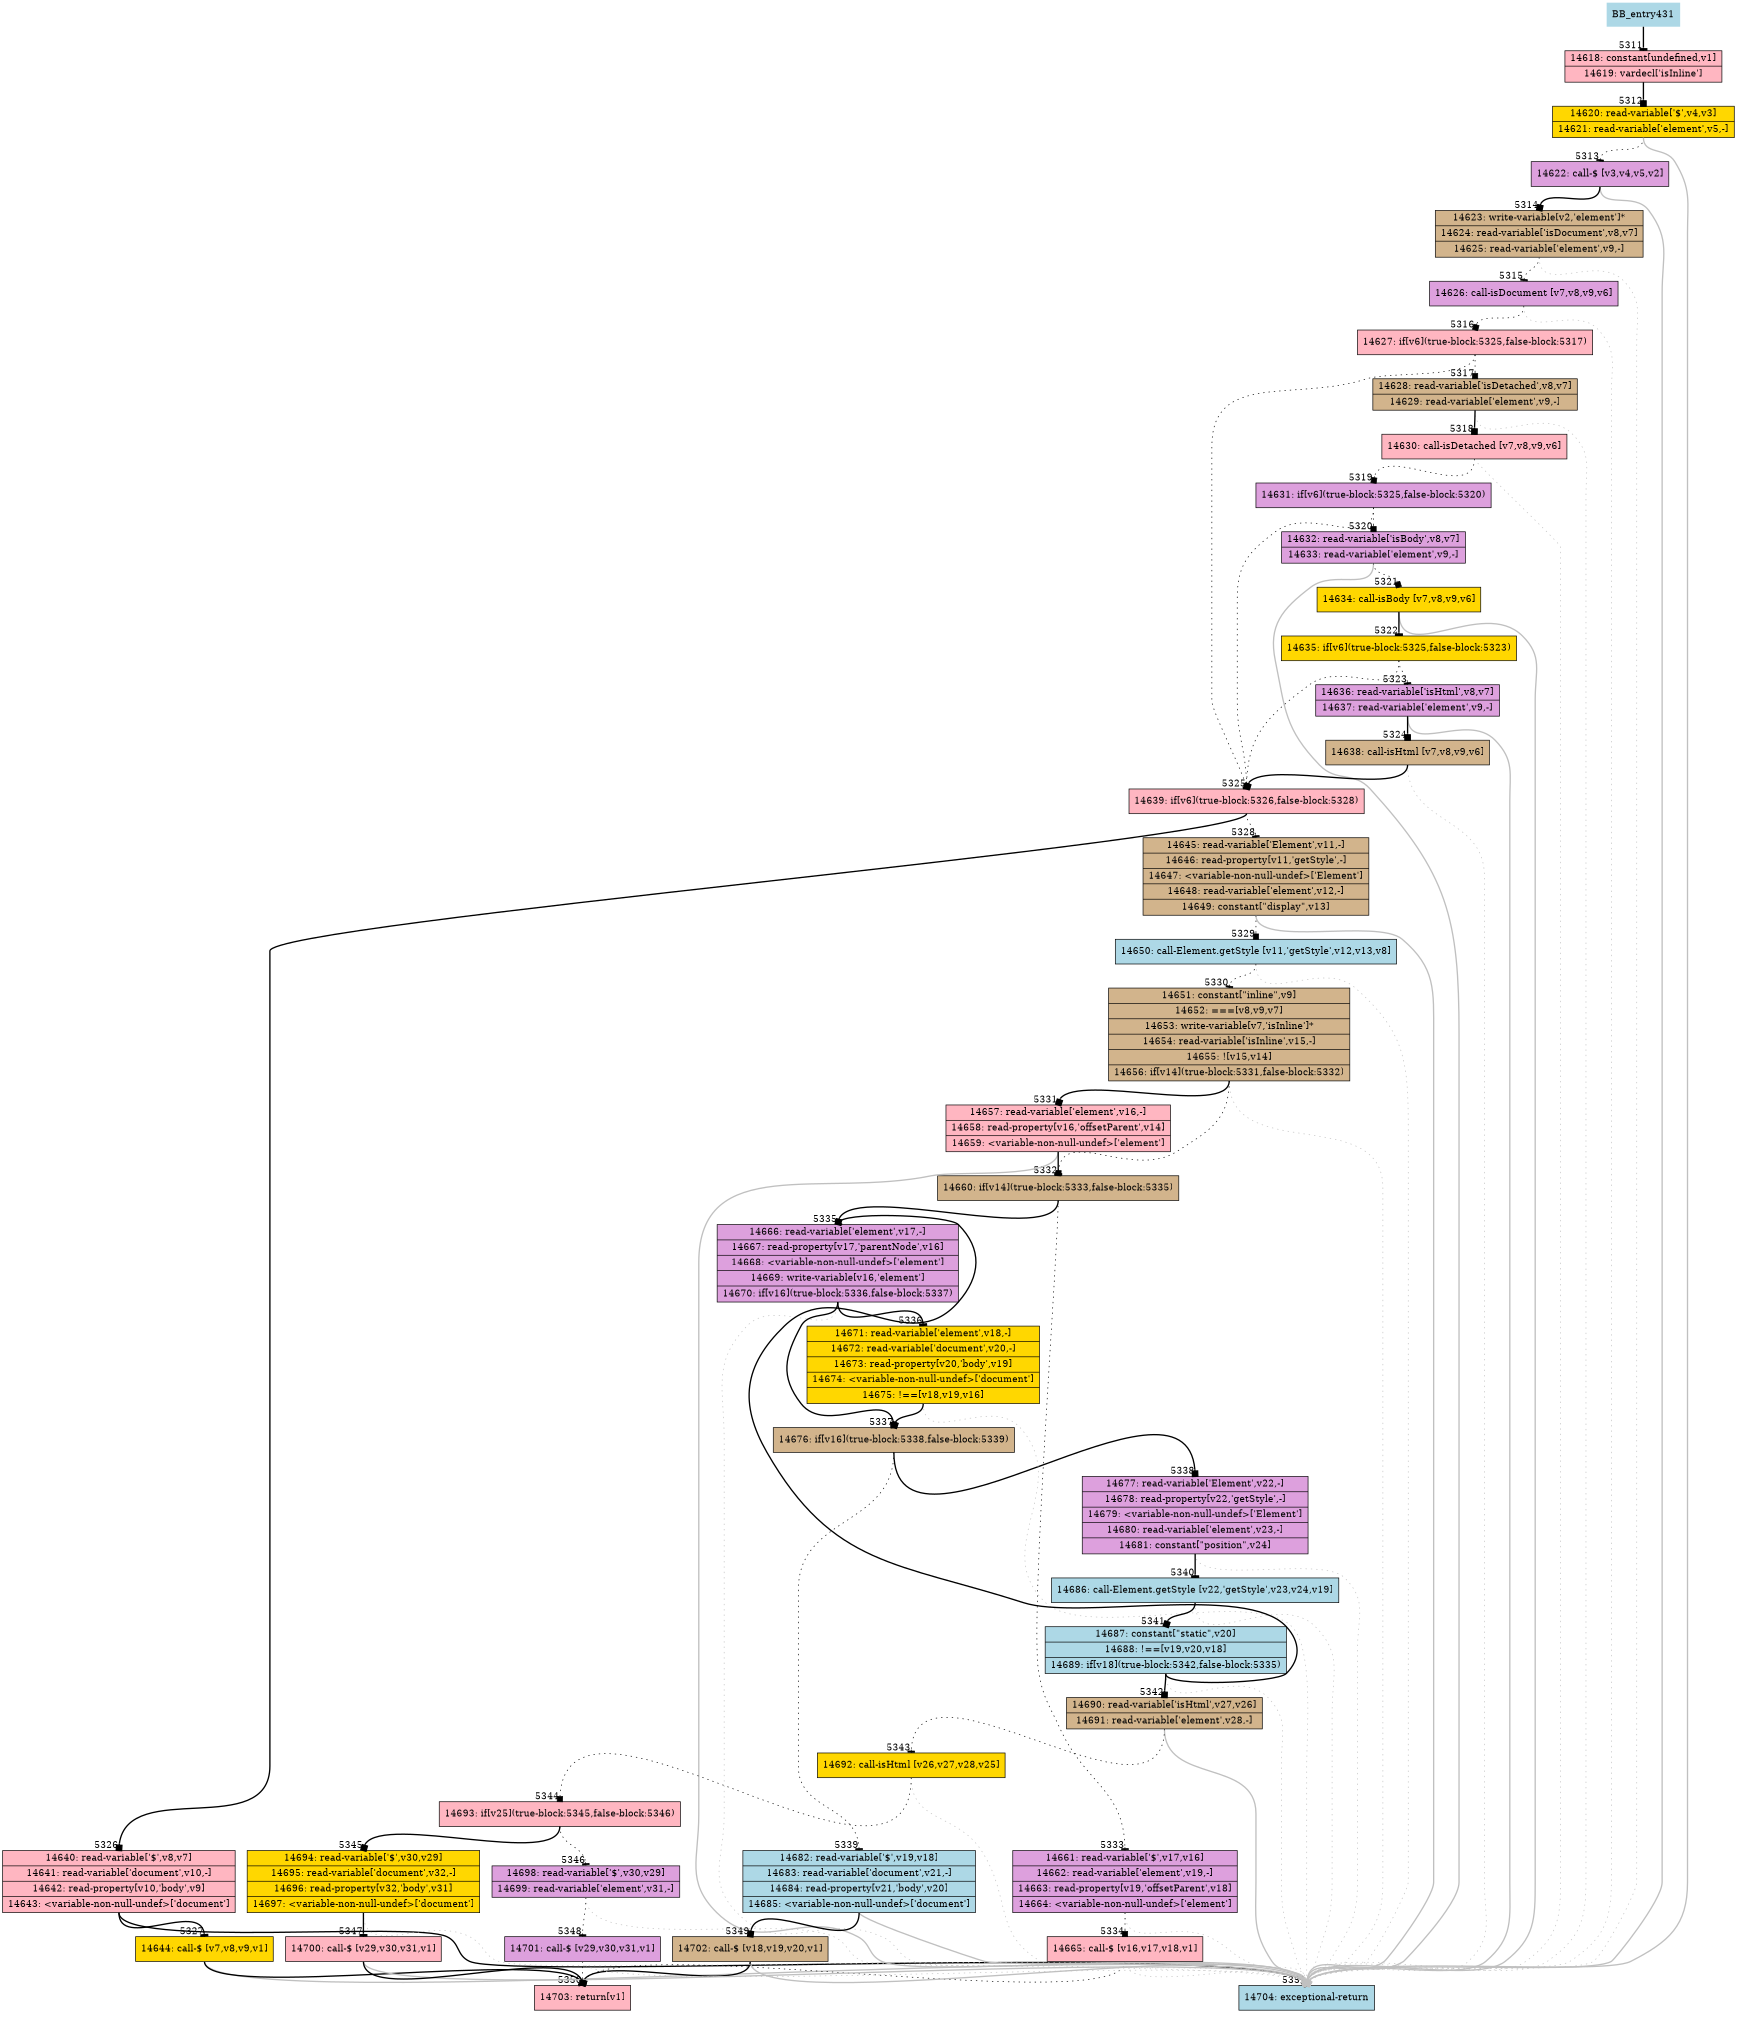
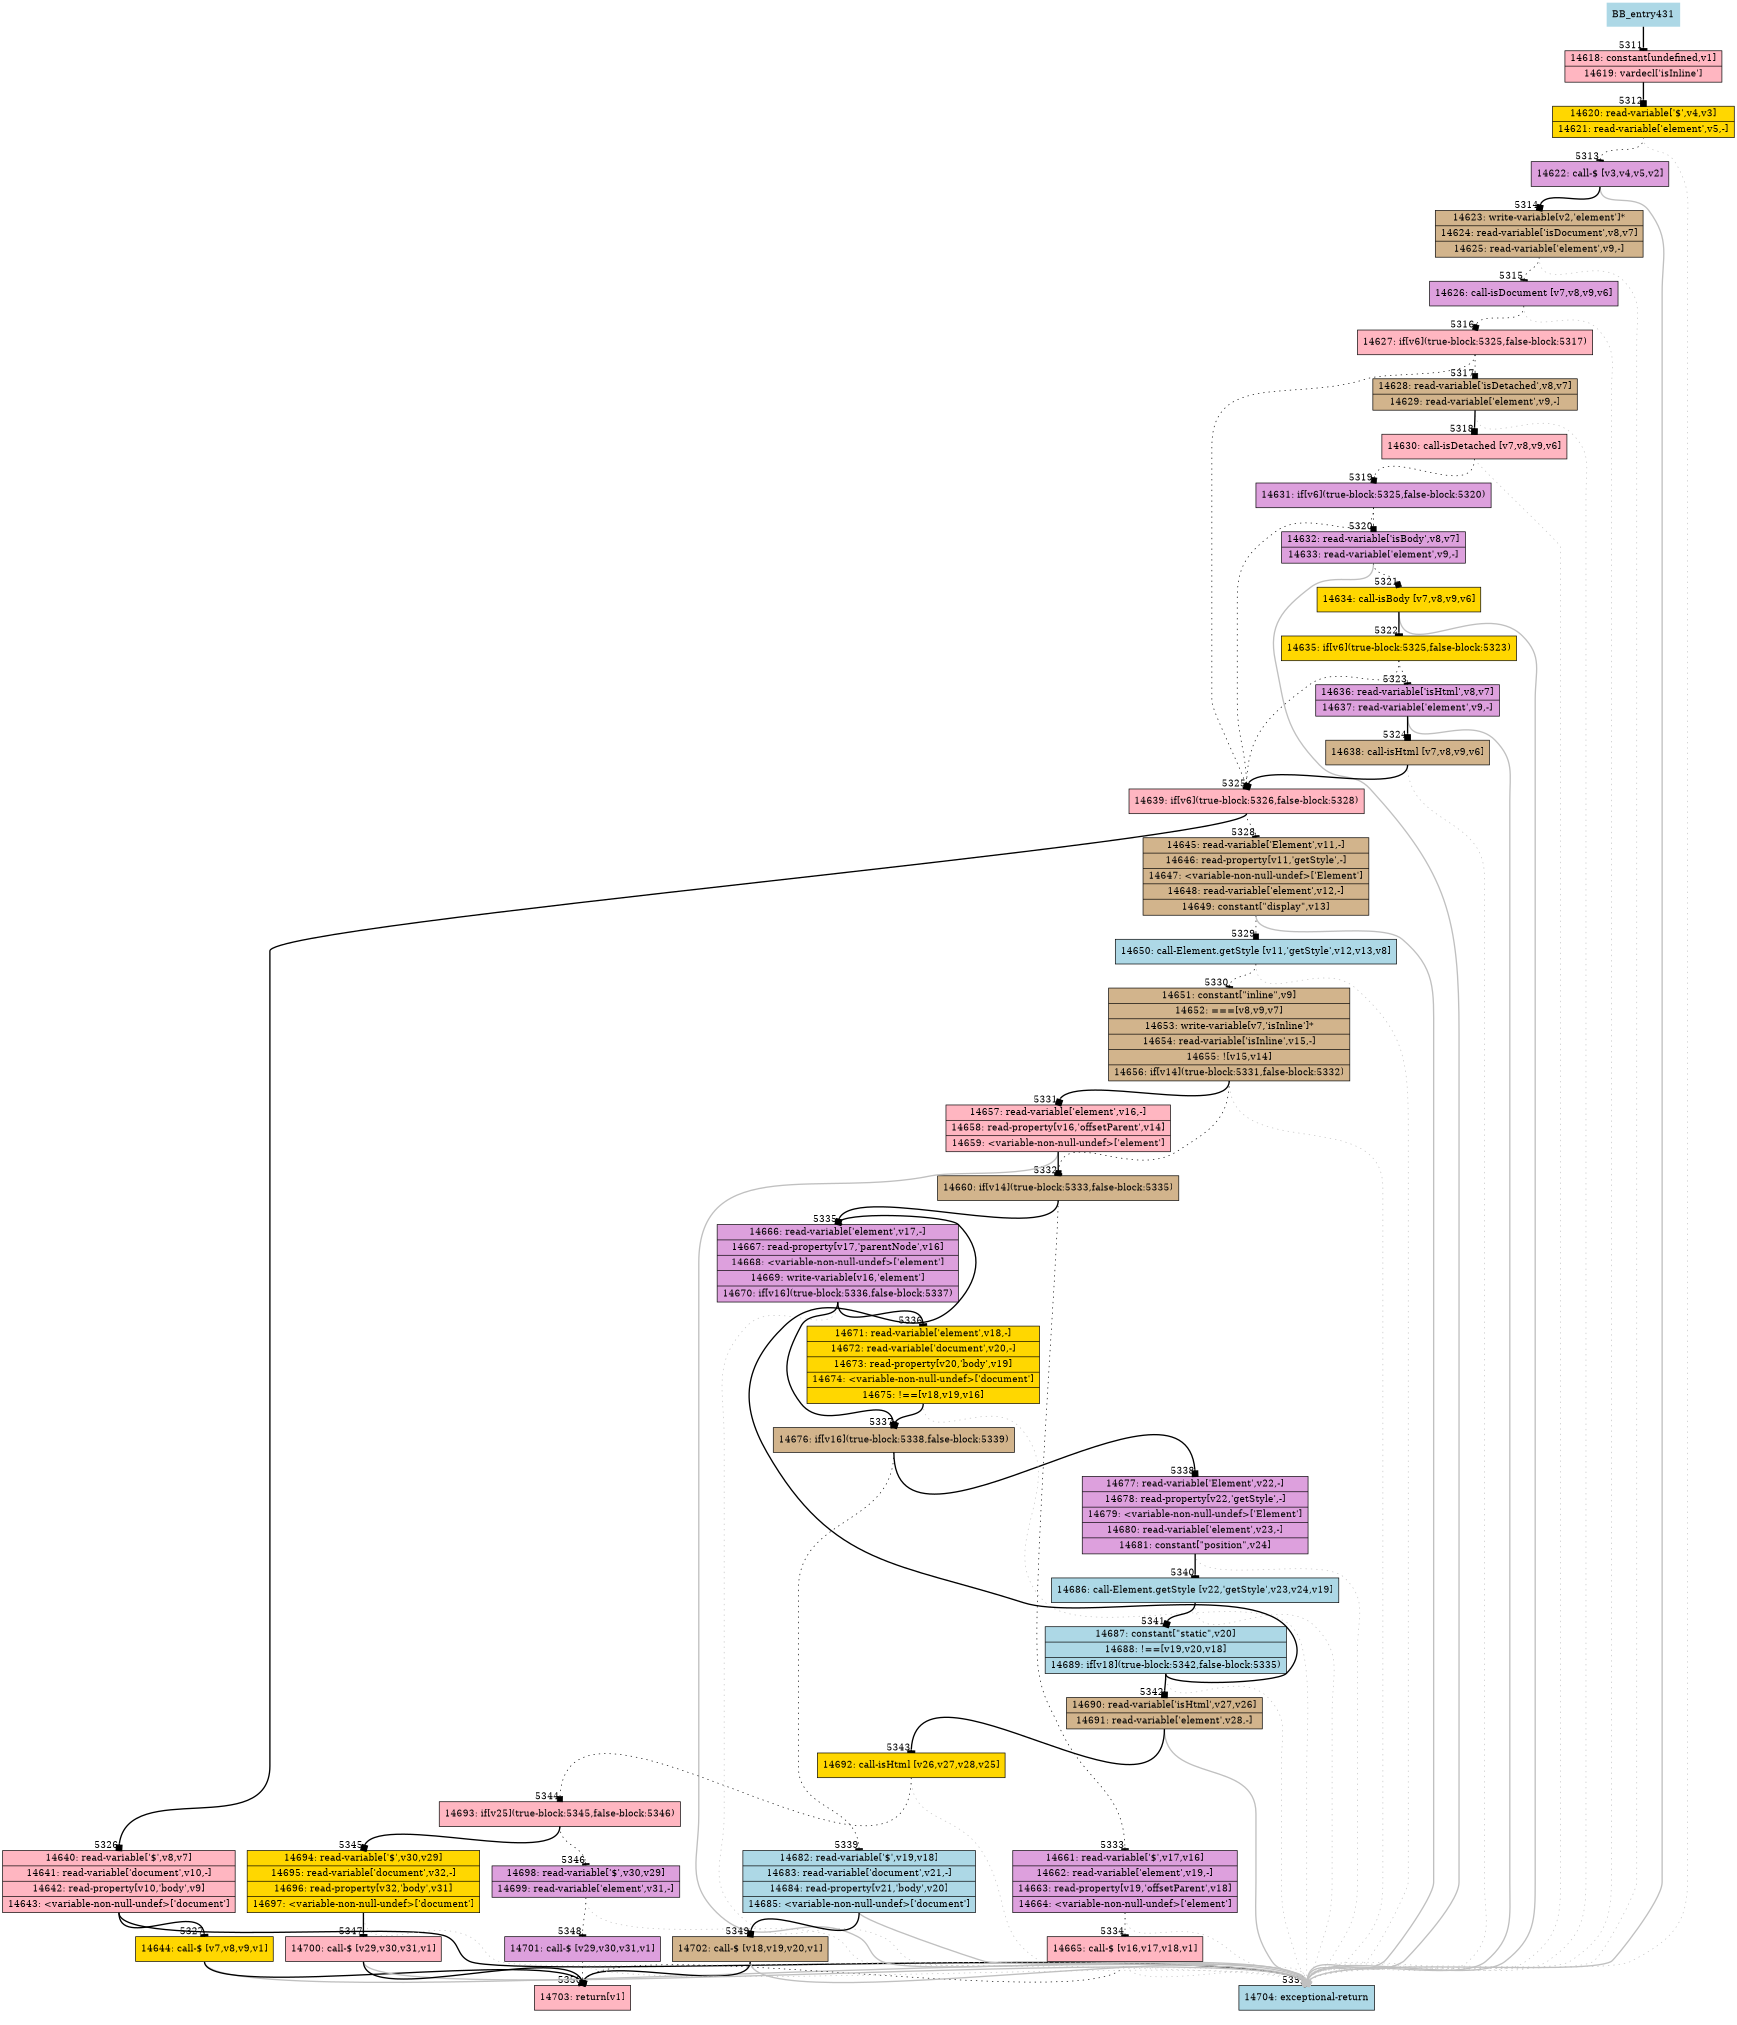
edge "14620: read-variable['$',v4,v3]" -> "14704: exceptional-return": style bold -> dotted
edge "14690: read-variable['isHtml',v27,v26]" -> "14692: call-isHtml [v26,v27,v28,v25]": style dotted -> bold
edge "14661: read-variable['$',v17,v16]" -> "14665: call-$ [v16,v17,v18,v1]": arrowhead box -> tee
